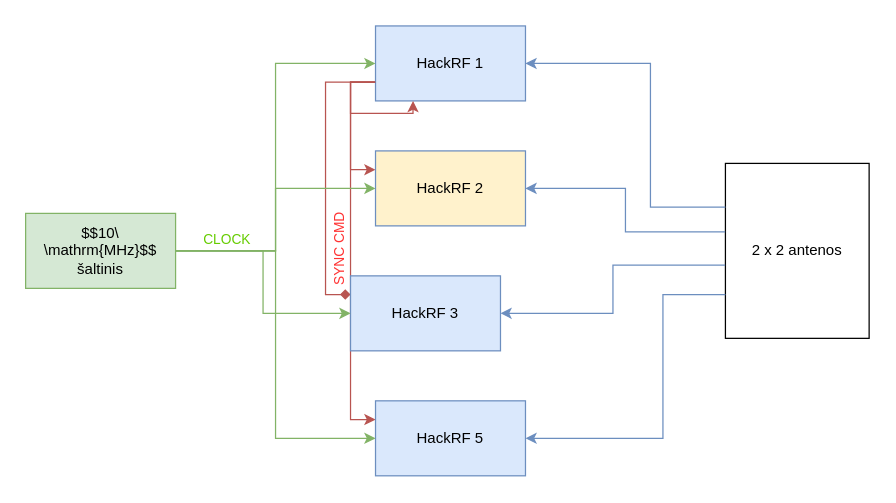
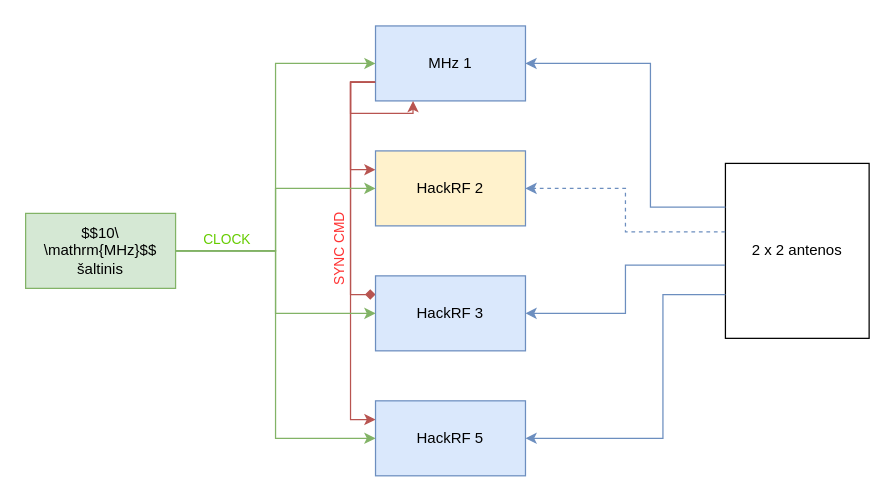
node "HackRF 1": label "HackRF 1" -> "MHz 1"
edge "2 x 2 antenos" -> "HackRF 2": style solid -> dashed
node "HackRF 3": moved (426, 313) -> (451, 313)
